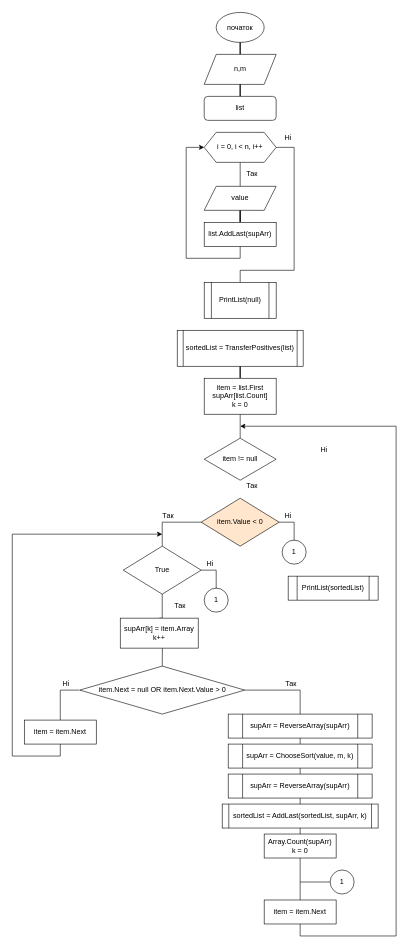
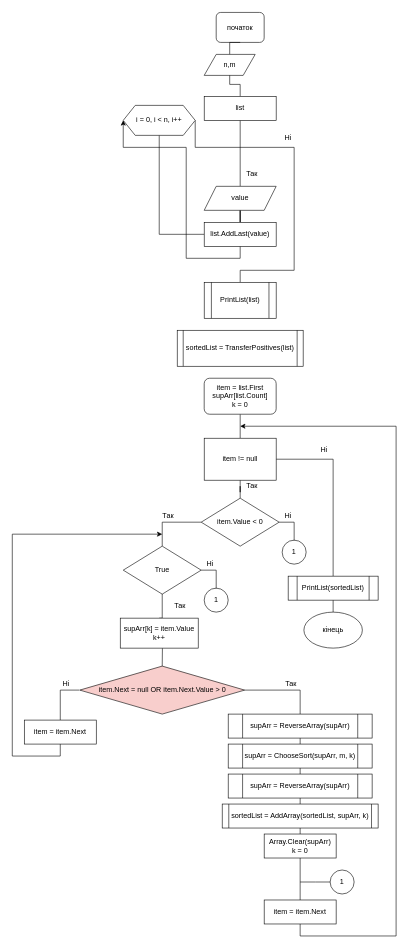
node "початок": shape ellipse -> rounded rectangle
node "n,m": size 72x30 -> 51x21
node "list": shape rounded rectangle -> rectangle
edge "list" -- "value": added
node "i = 0, i < n, i++": moved (240, 147) -> (159, 120)
node "list.AddLast(supArr)": label "list.AddLast(supArr)" -> "list.AddLast(value)"
node "PrintList(null)": label "PrintList(null)" -> "PrintList(list)"
edge "sortedList = TransferPositives(list)" -- "item = list.First supArr[list.Count] k = 0": removed
node "item = list.First supArr[list.Count] k = 0": shape rectangle -> rounded rectangle
node "item != null": shape diamond -> rectangle
edge "item != null" -- "item.Value < 0": added
edge "item != null" -- "PrintList(sortedList)": added
node "item.Value < 0": fillcolor #ffe6cc -> #ffffff
edge "PrintList(sortedList)" -- "кінець": added
node "кінець": added
node "supArr[k] = item.Array k++": label "supArr[k] = item.Array k++" -> "supArr[k] = item.Value k++"
node "item.Next = null OR item.Next.Value > 0": fillcolor #ffffff -> #f8cecc
node "supArr = ChooseSort(value, m, k)": label "supArr = ChooseSort(value, m, k)" -> "supArr = ChooseSort(supArr, m, k)"
node "sortedList = AddLast(sortedList, supArr, k)": label "sortedList = AddLast(sortedList, supArr, k)" -> "sortedList = AddArray(sortedList, supArr, k)"
node "Array.Count(supArr) k = 0": label "Array.Count(supArr) k = 0" -> "Array.Clear(supArr) k = 0"
